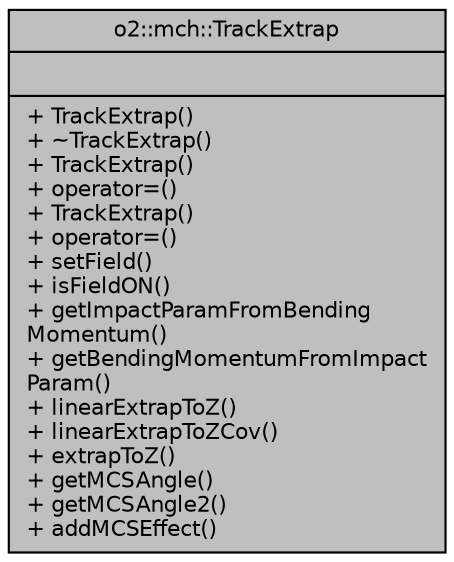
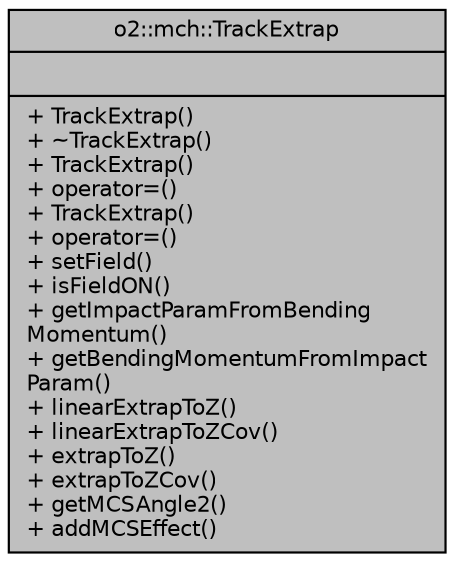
node "o2::mch::TrackExtrap": text "+ getMCSAngle()" -> "+ extrapToZCov()"
